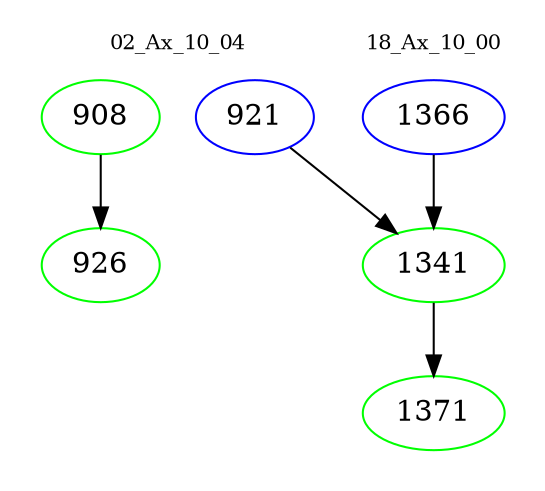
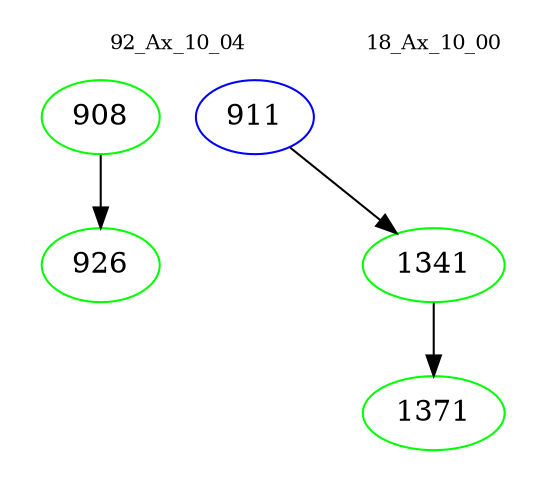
cluster "02_Ax_10_04": label "02_Ax_10_04" -> "92_Ax_10_04"
node "921": label "921" -> "911"
node "1366": removed
